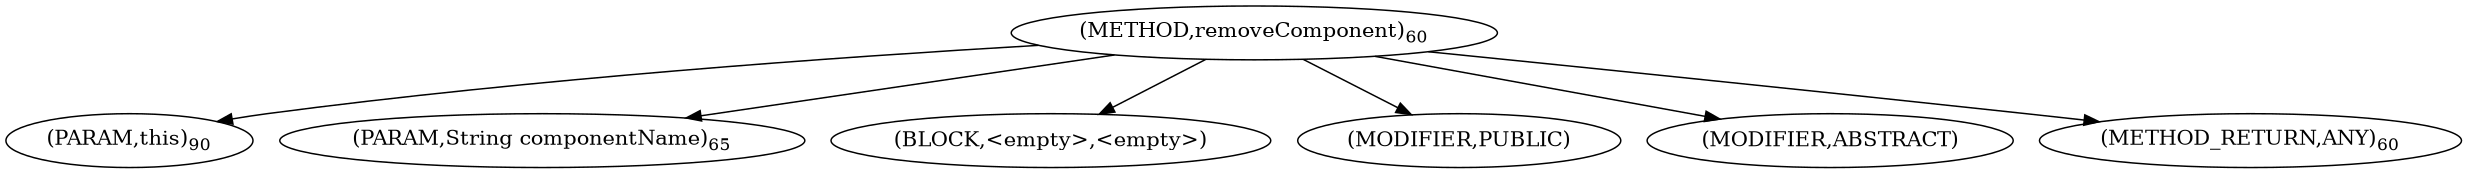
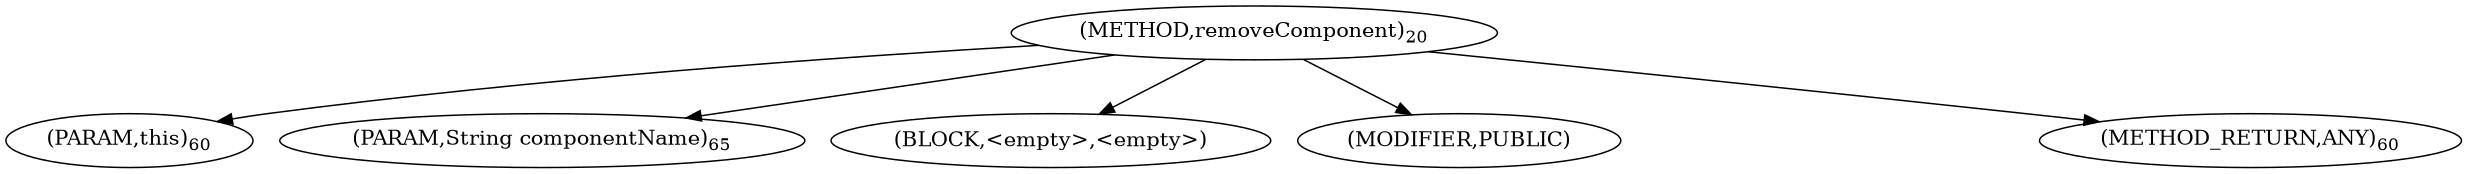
node "(METHOD,removeComponent)": text "60" -> "20"
node "(PARAM,this)": text "90" -> "60"
node "(MODIFIER,ABSTRACT)": removed
